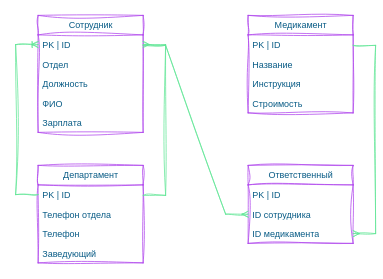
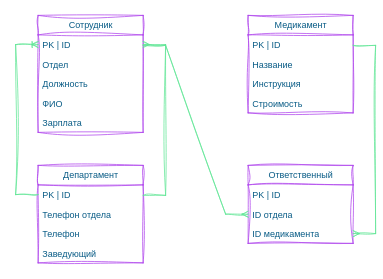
node "ID сотрудника": label "ID сотрудника" -> "ID отдела"
